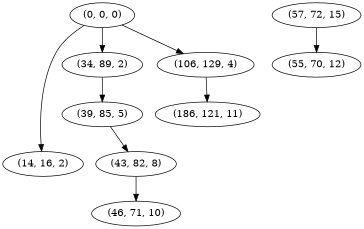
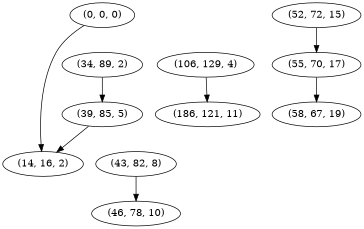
node "(57, 72, 15)": label "(57, 72, 15)" -> "(52, 72, 15)"
edge "(0, 0, 0)" -> "(34, 89, 2)": removed
edge "(0, 0, 0)" -> "(106, 129, 4)": removed
node "(55, 70, 12)": label "(55, 70, 12)" -> "(55, 70, 17)"
node "(58, 67, 19)": added
edge "(39, 85, 5)" -> "(43, 82, 8)": now "(39, 85, 5)" -> "(14, 16, 2)"
node "(46, 71, 10)": label "(46, 71, 10)" -> "(46, 78, 10)"
